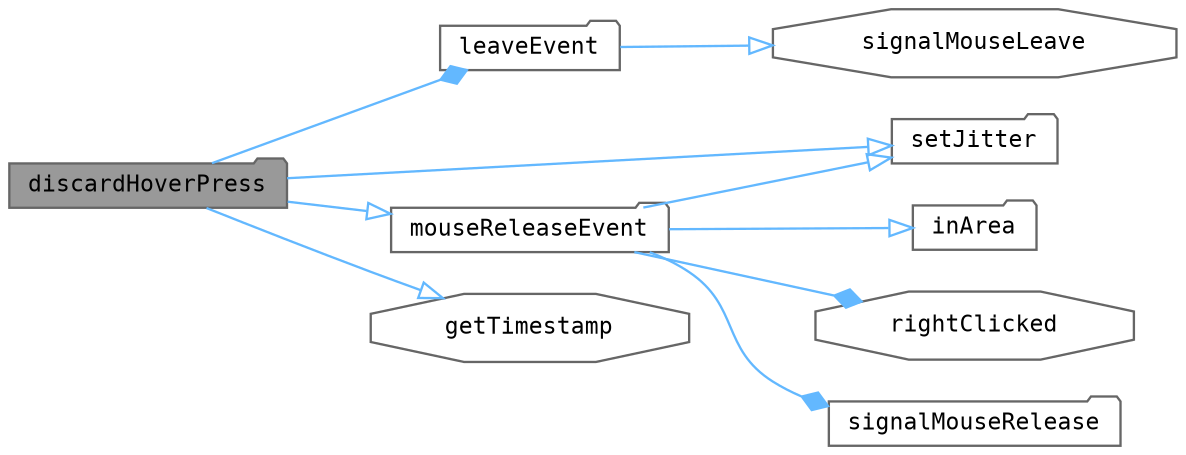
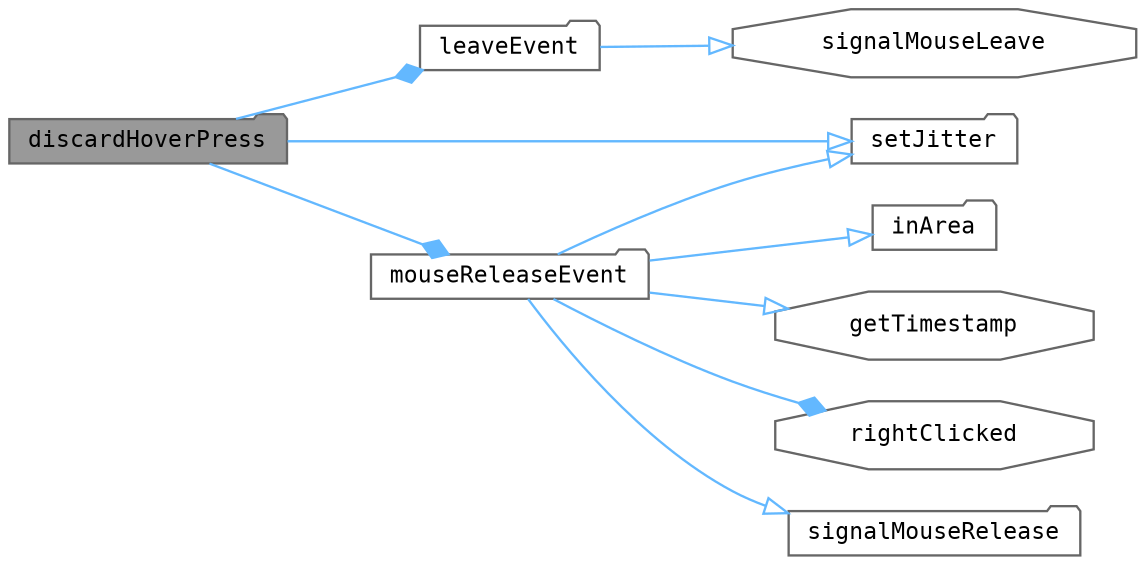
edge "discardHoverPress" -> "mouseReleaseEvent": arrowhead onormal -> diamond
edge "discardHoverPress" -> "getTimestamp": now "mouseReleaseEvent" -> "getTimestamp"
edge "mouseReleaseEvent" -> "signalMouseRelease": arrowhead diamond -> onormal
